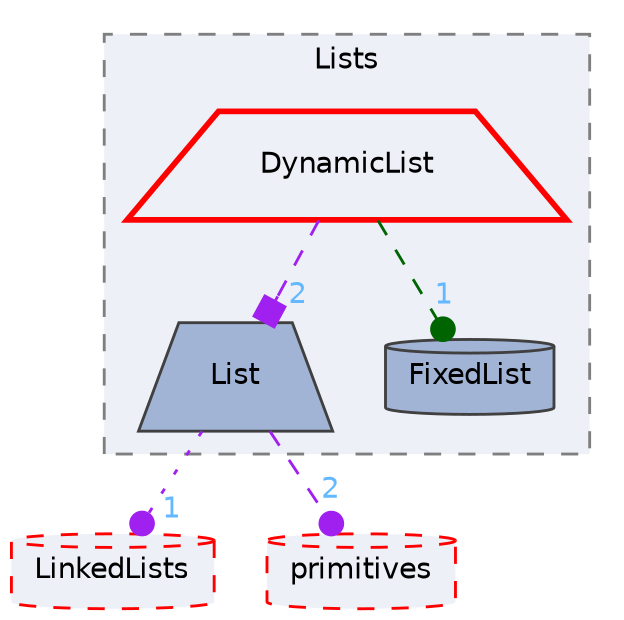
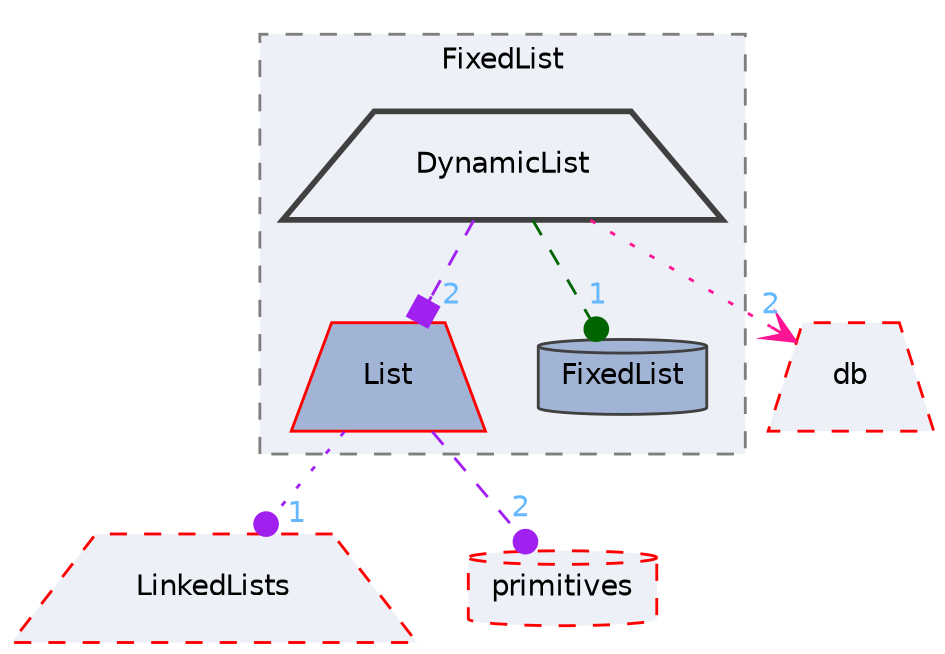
cluster "Lists": label "Lists" -> "FixedList"
node "DynamicList": color red -> grey25
node "List": color grey25 -> red
node "db": added
node "LinkedLists": shape cylinder -> trapezium
